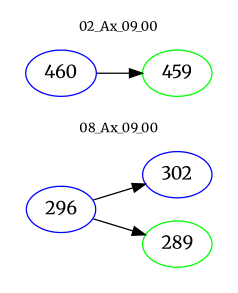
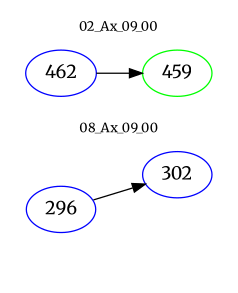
node "460": label "460" -> "462"
node "289": removed
